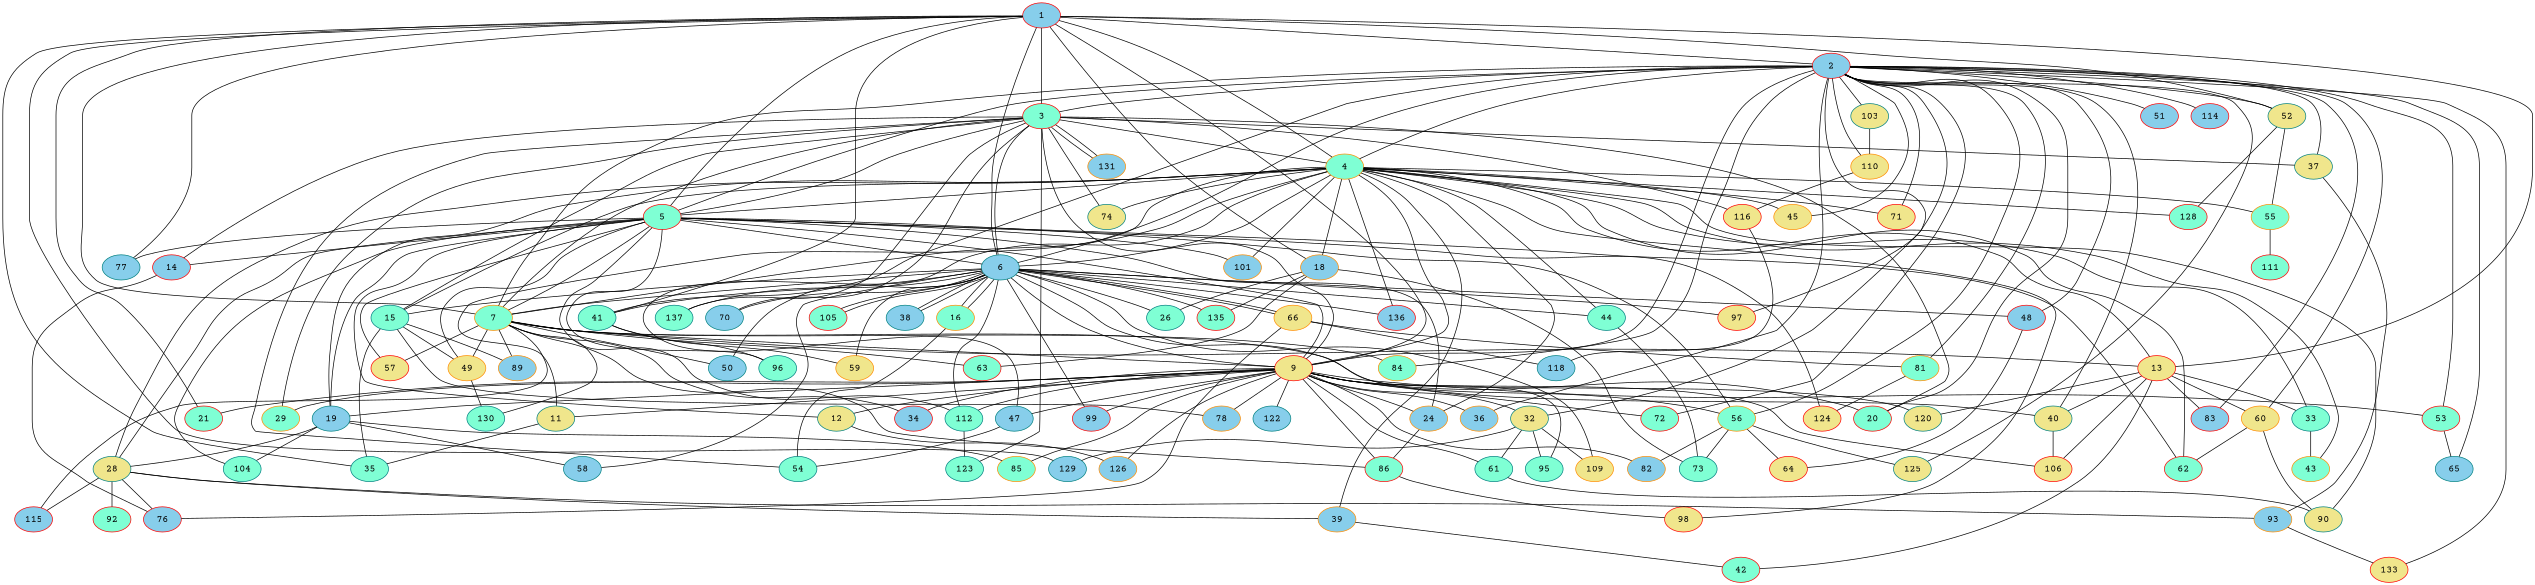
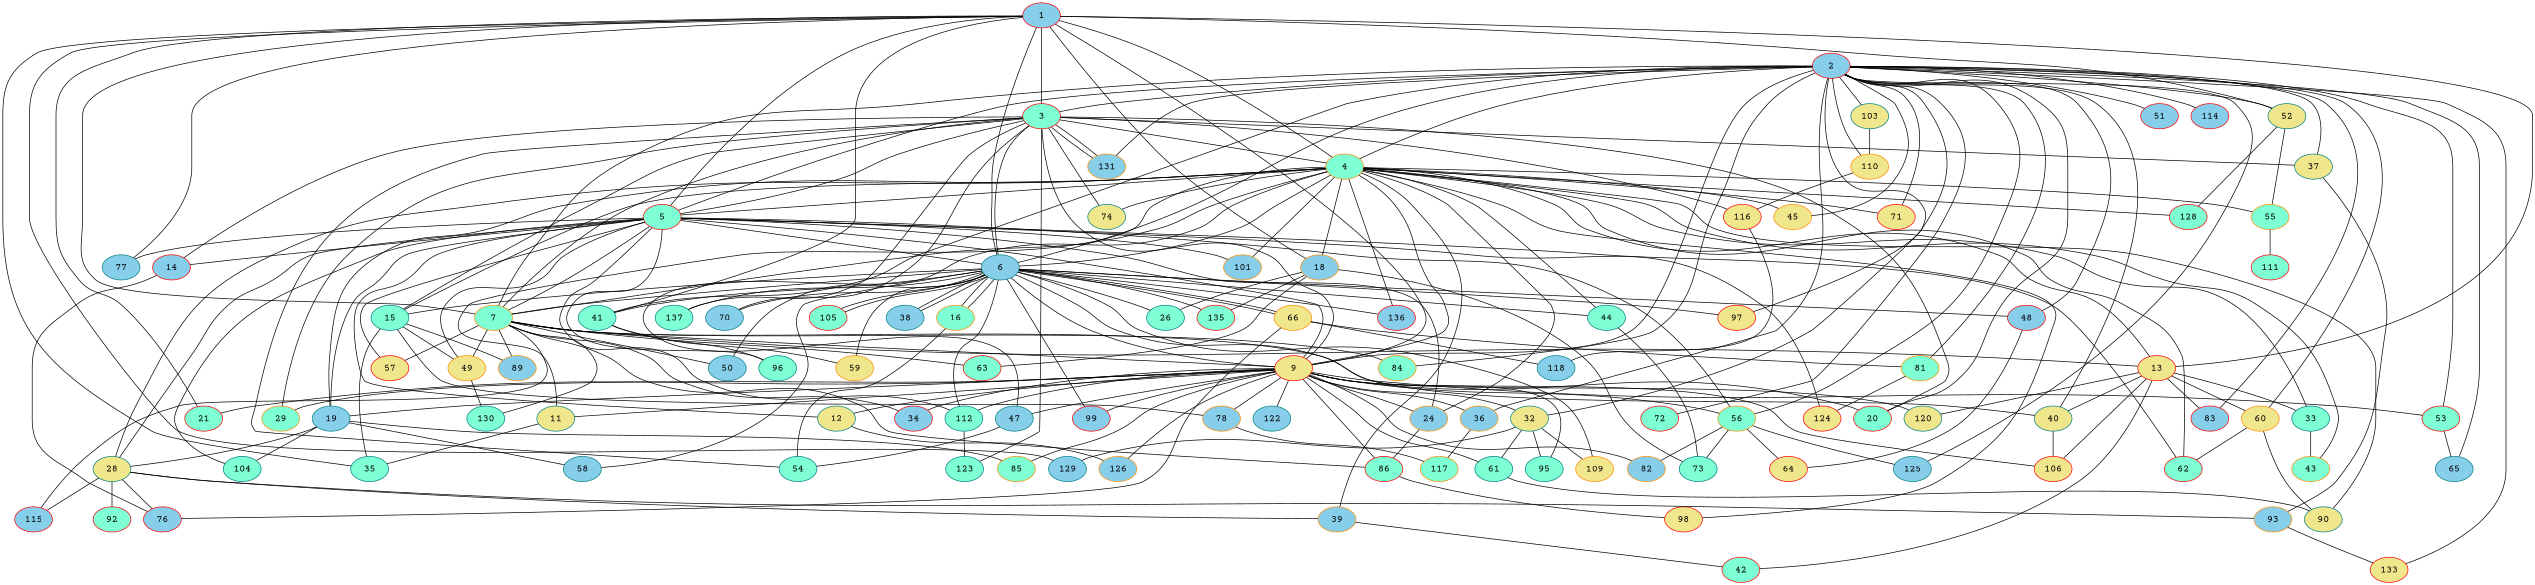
edge "1" -- "2": now "131" -- "2"
edge "9" -- "72": removed
node "117": added
node "125": fillcolor khaki -> skyblue
